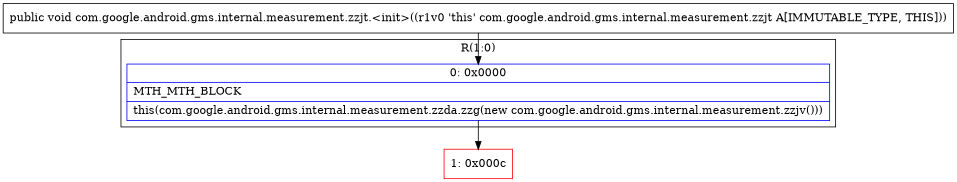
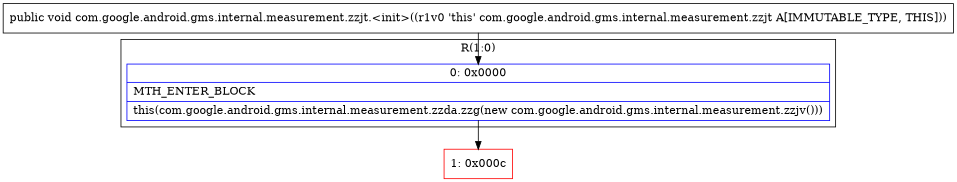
node "0: 0x0000": text "MTH_MTH_BLOCK" -> "MTH_ENTER_BLOCK"
